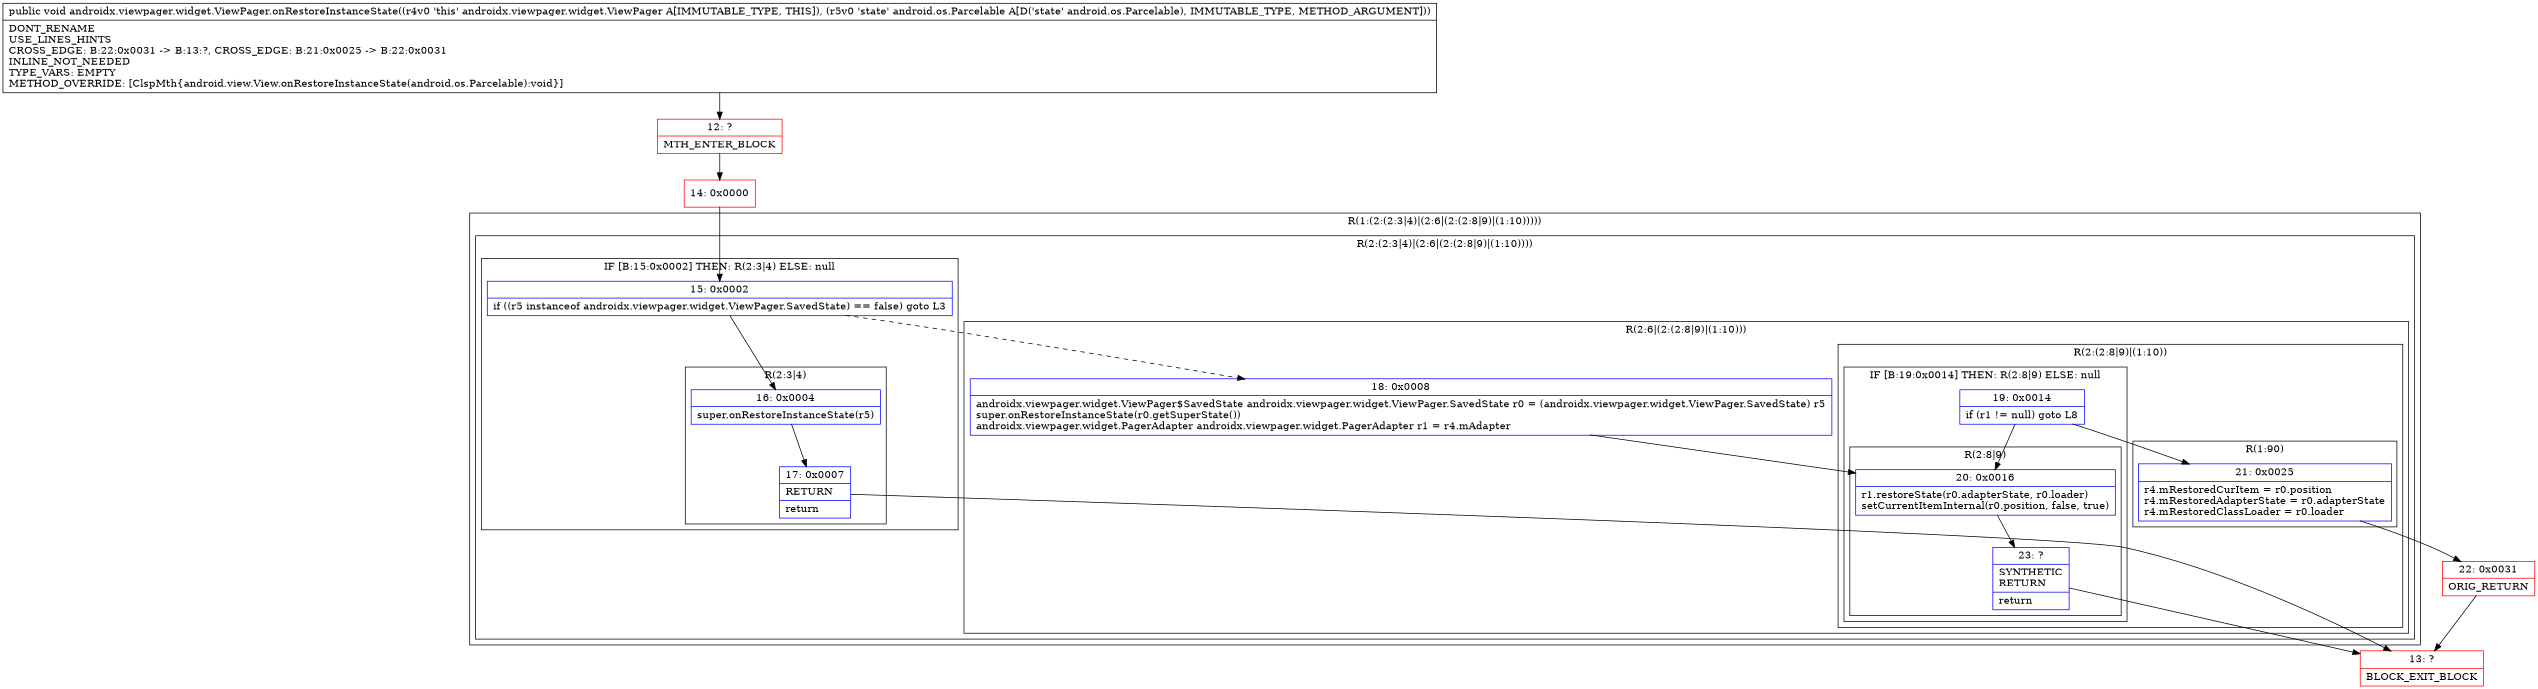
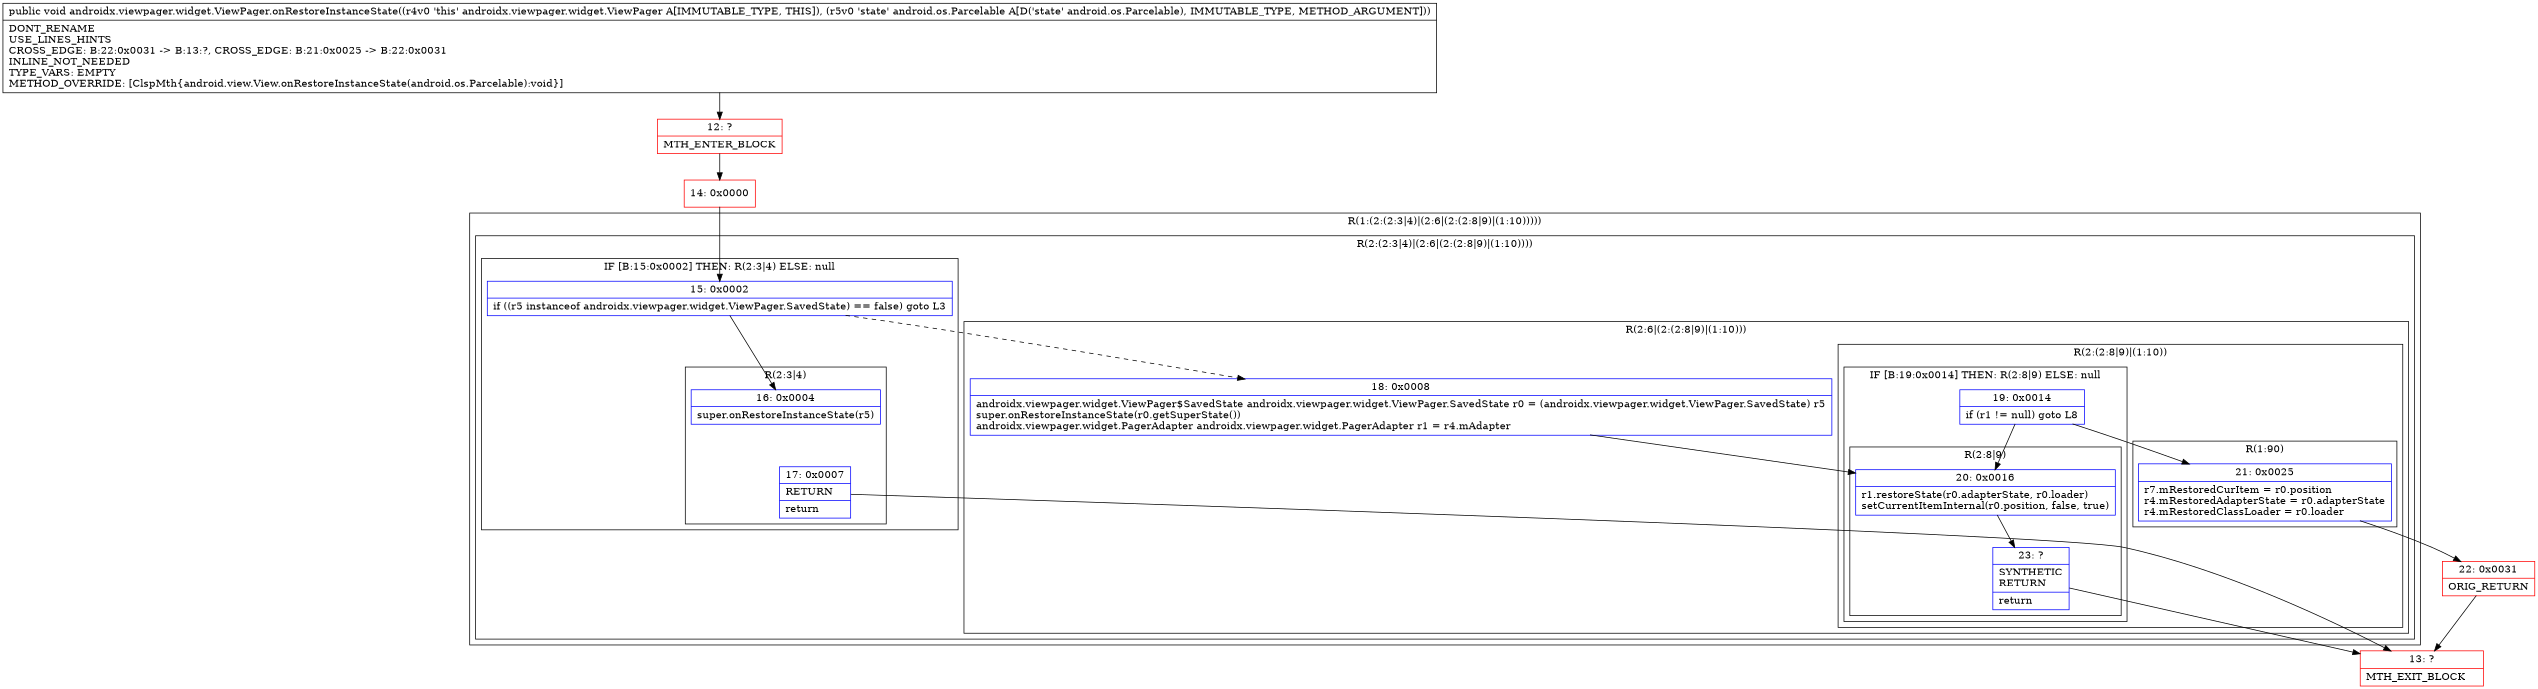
edge "16: 0x0004" -> "17: 0x0007": removed
node "21: 0x0025": text "r4.mRestoredCurItem = r0.position" -> "r7.mRestoredCurItem = r0.position"
node "13: ?": text "BLOCK_EXIT_BLOCK" -> "MTH_EXIT_BLOCK"
